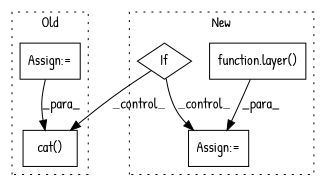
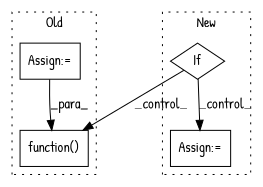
node "function.layer()": removed
node "cat()": label "cat()" -> "function()"
